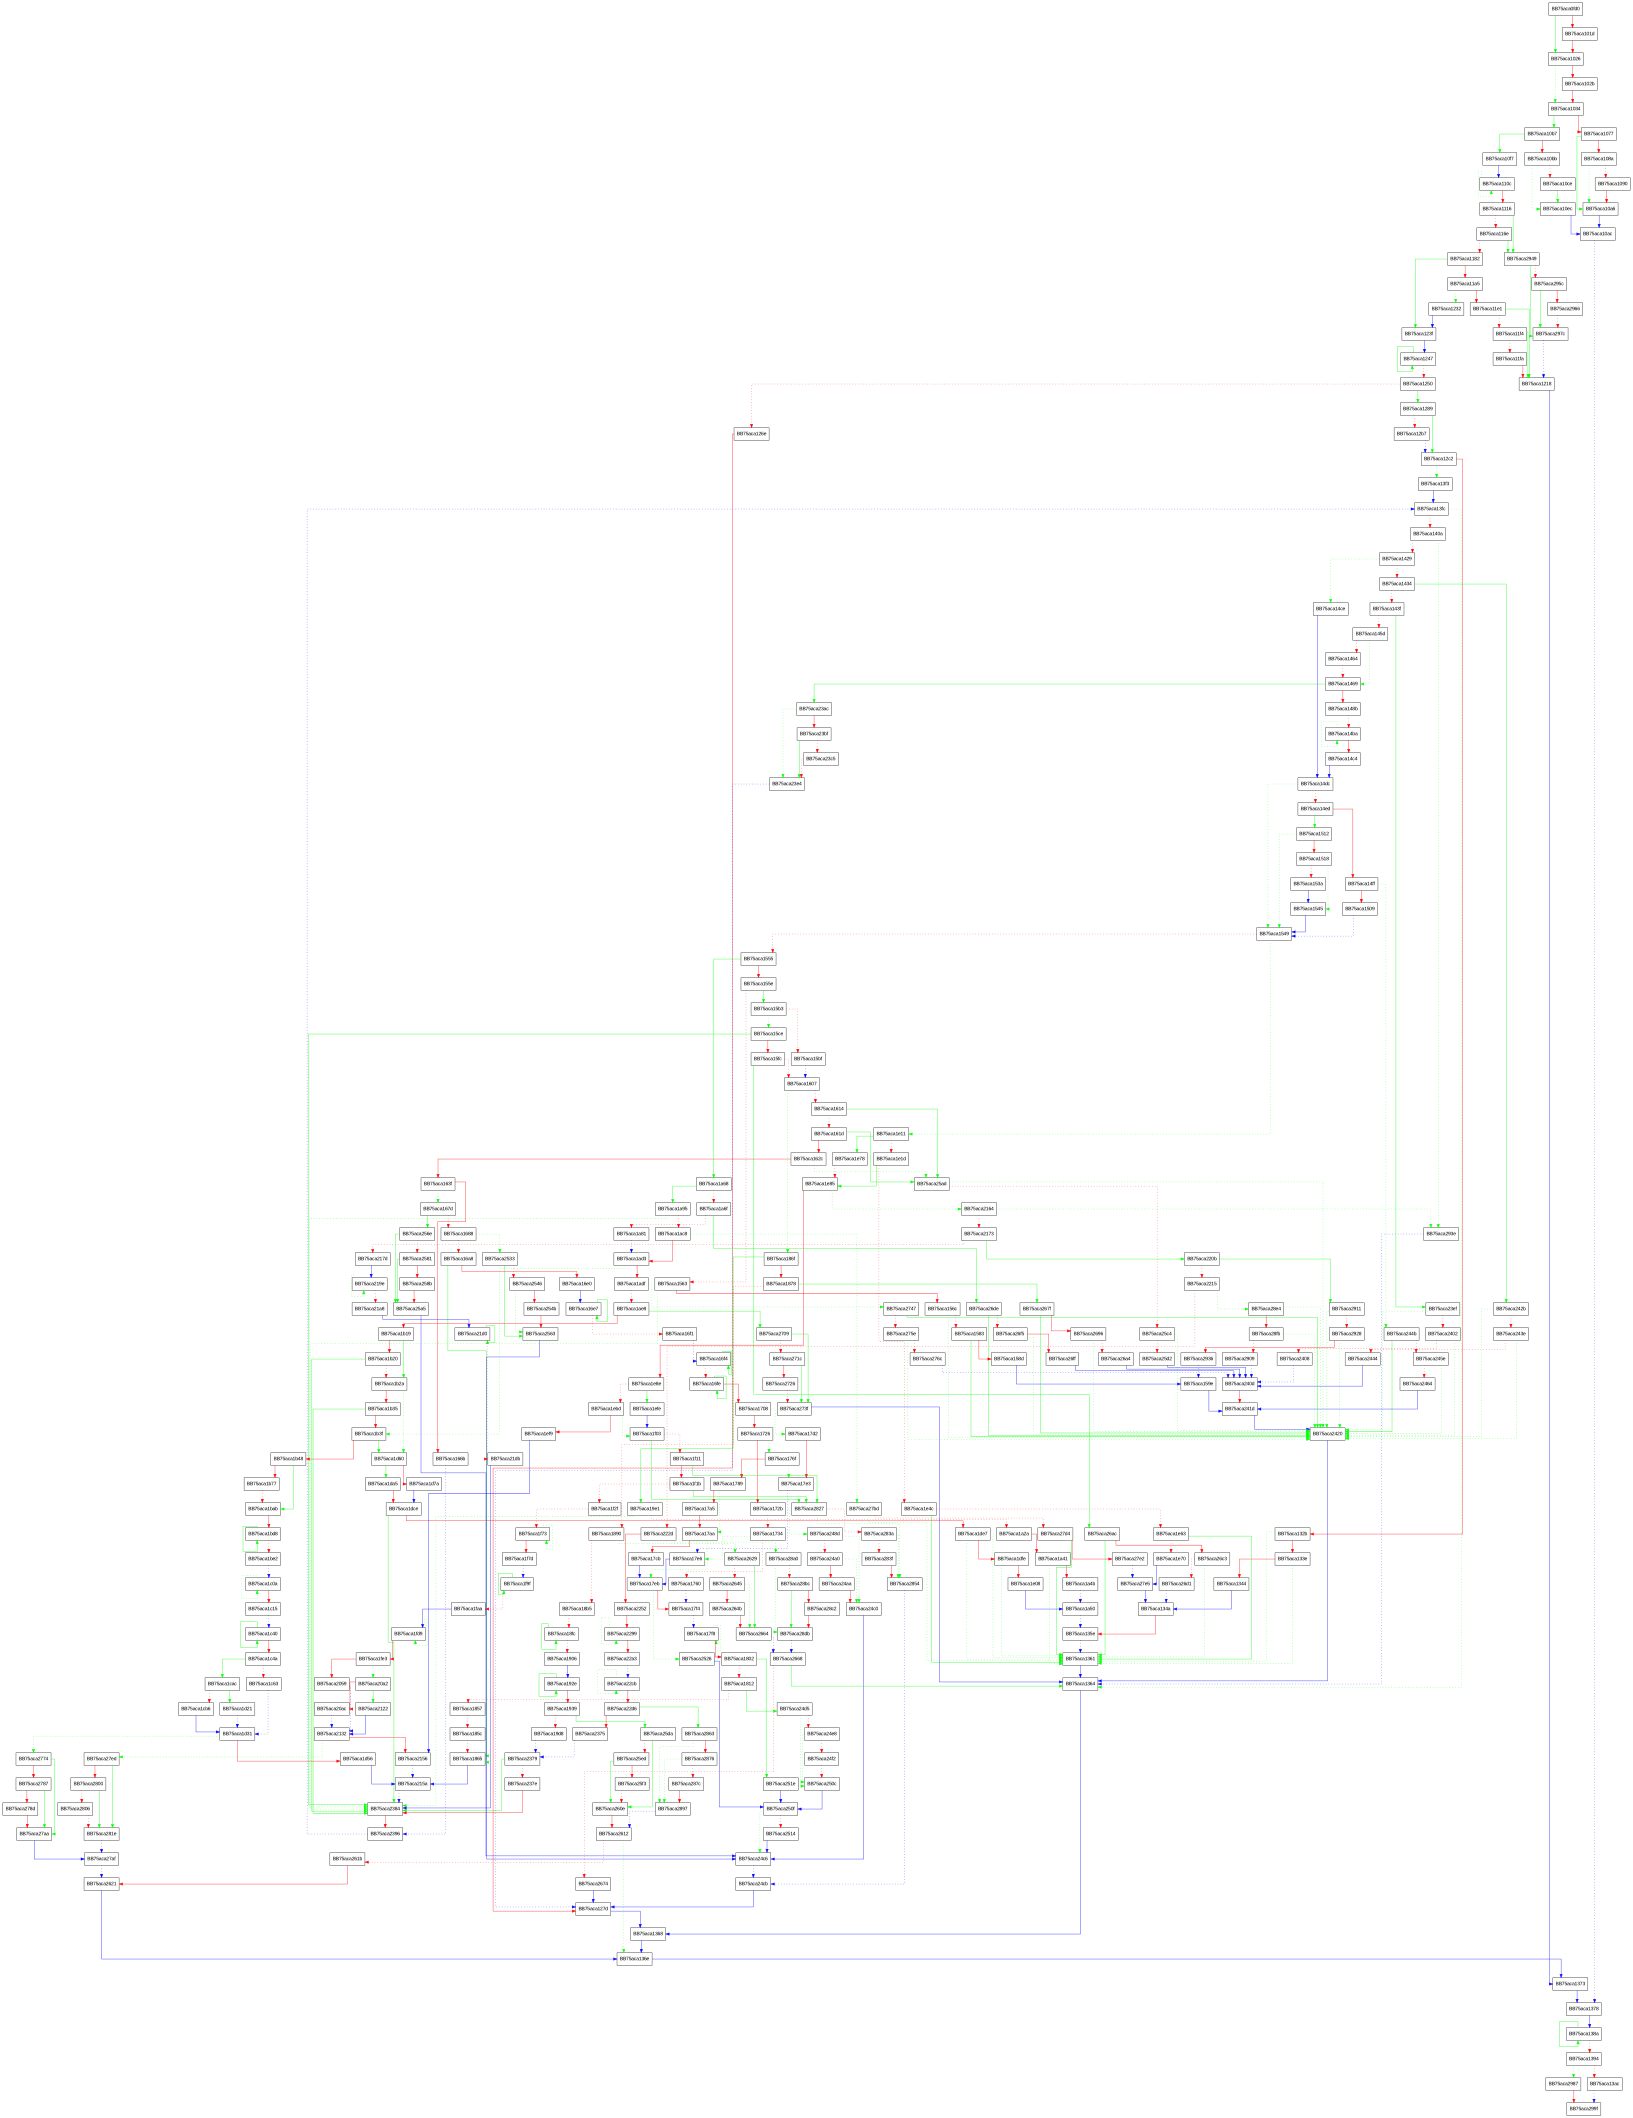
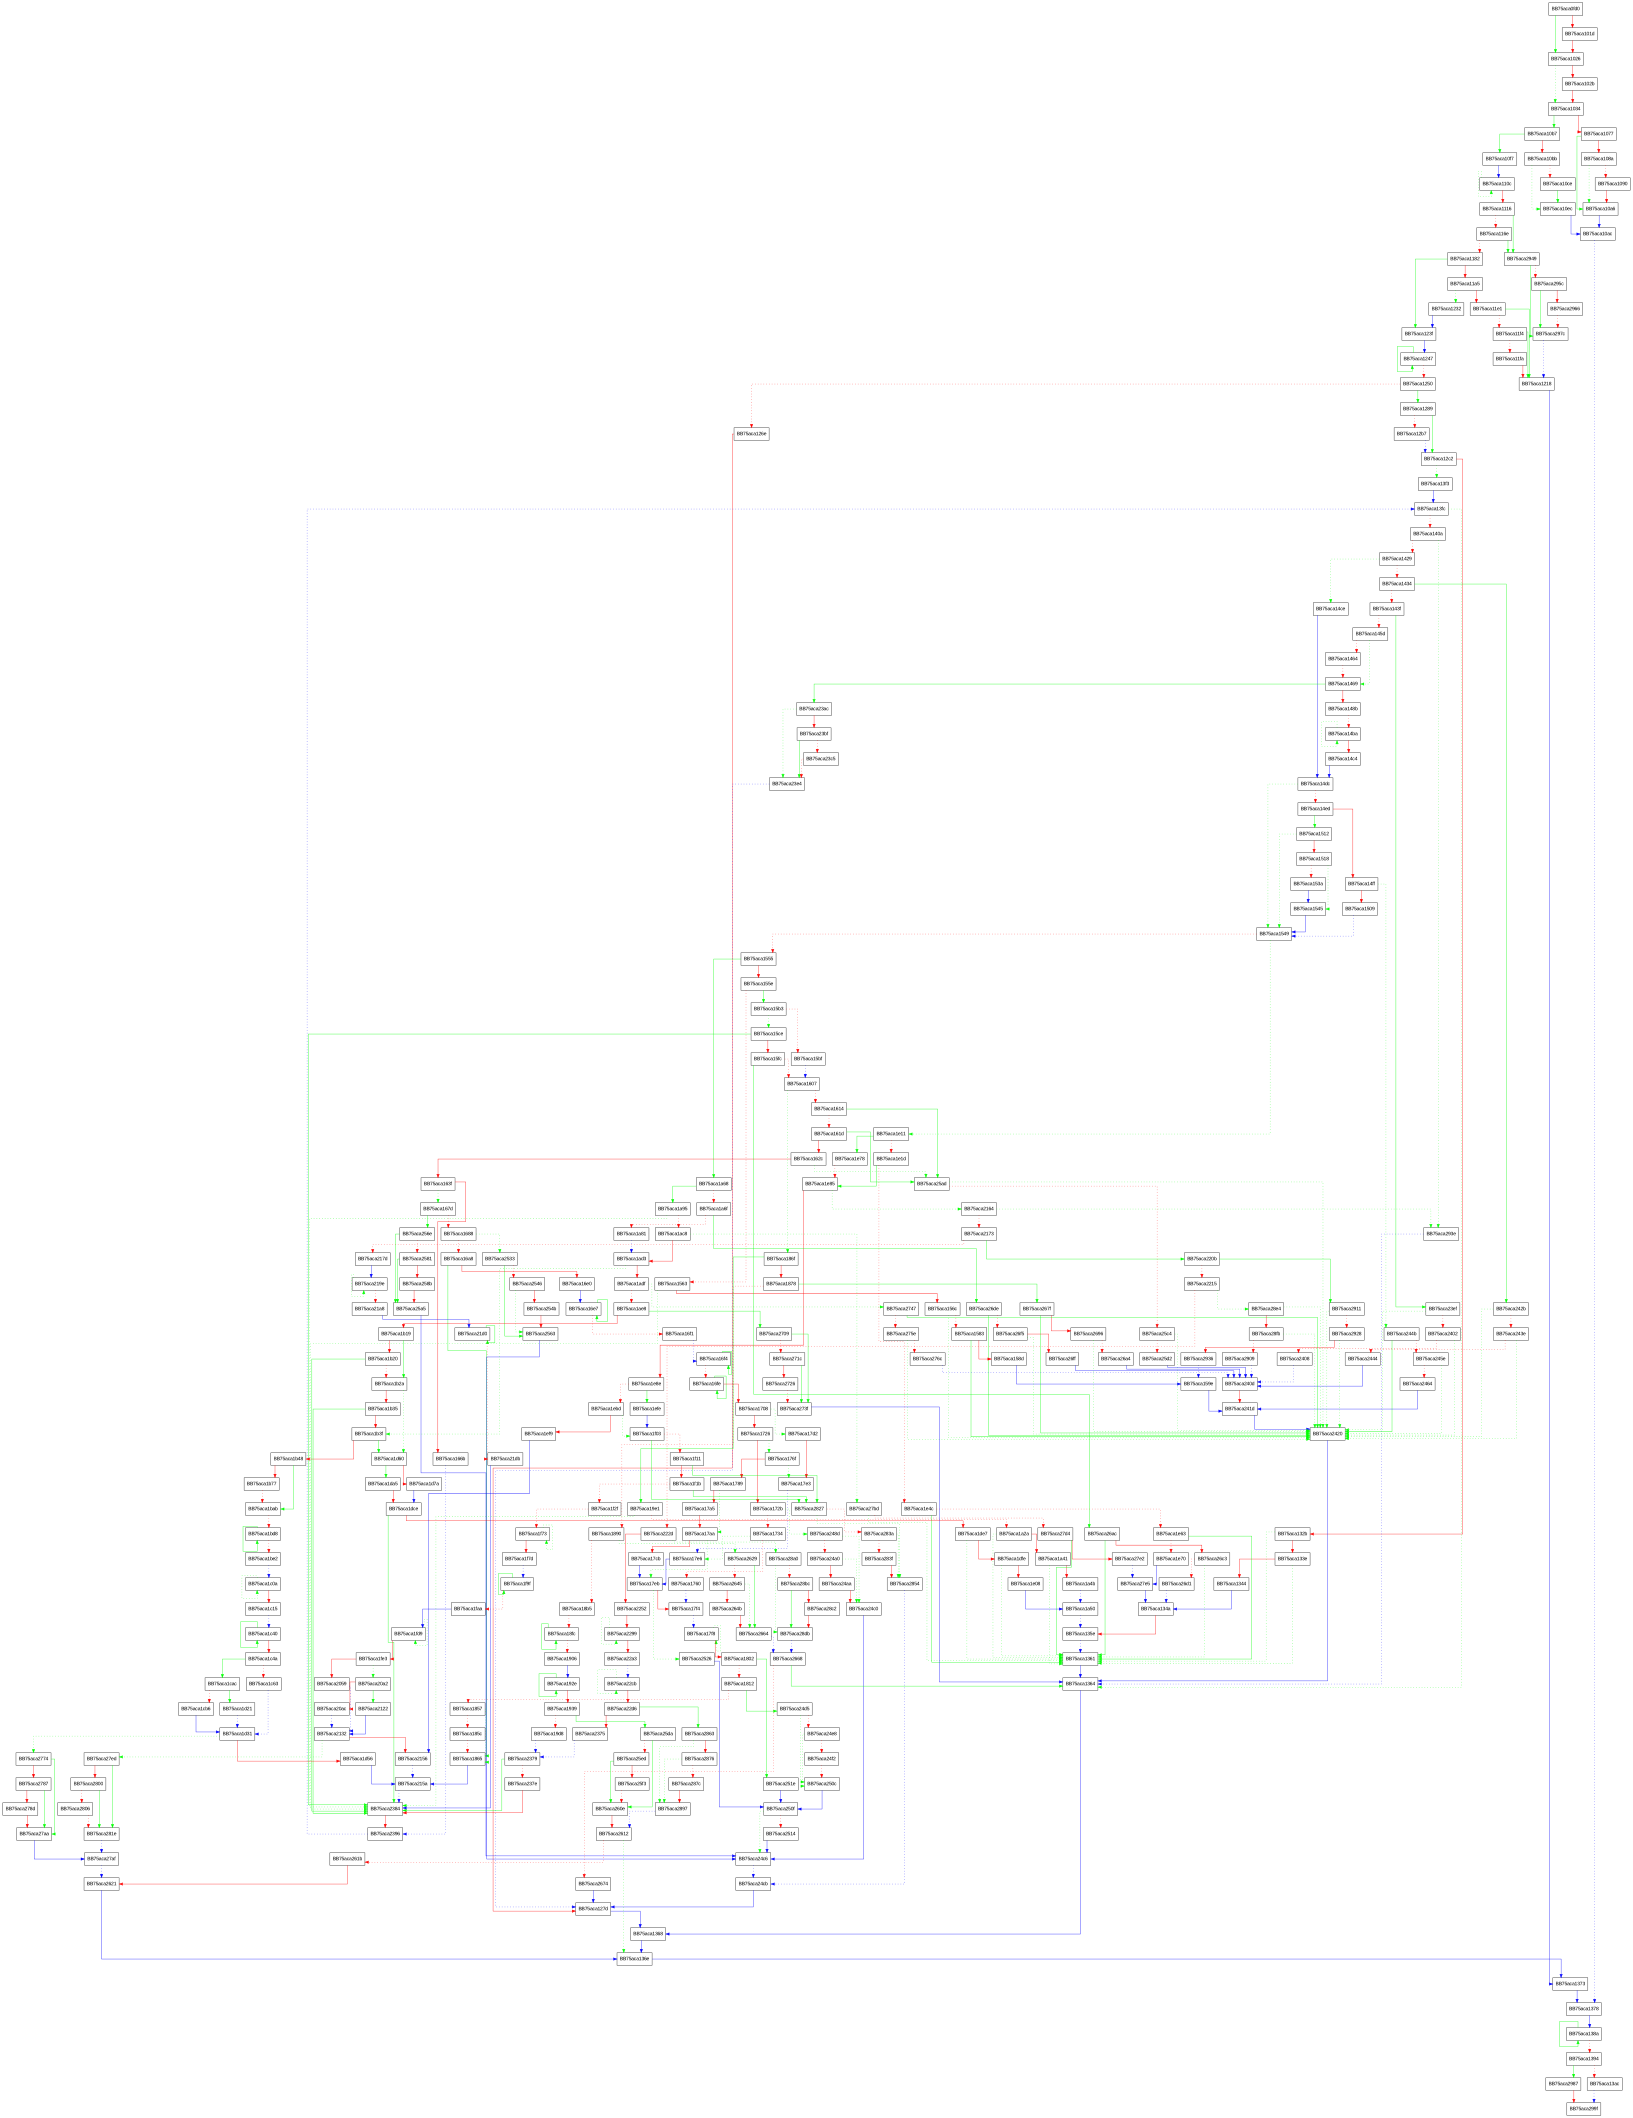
edge "BB75aca1bab" -> "BB75aca1bd8": style solid -> dotted
edge "BB75aca1394" -> "BB75aca2987": style dotted -> solid
